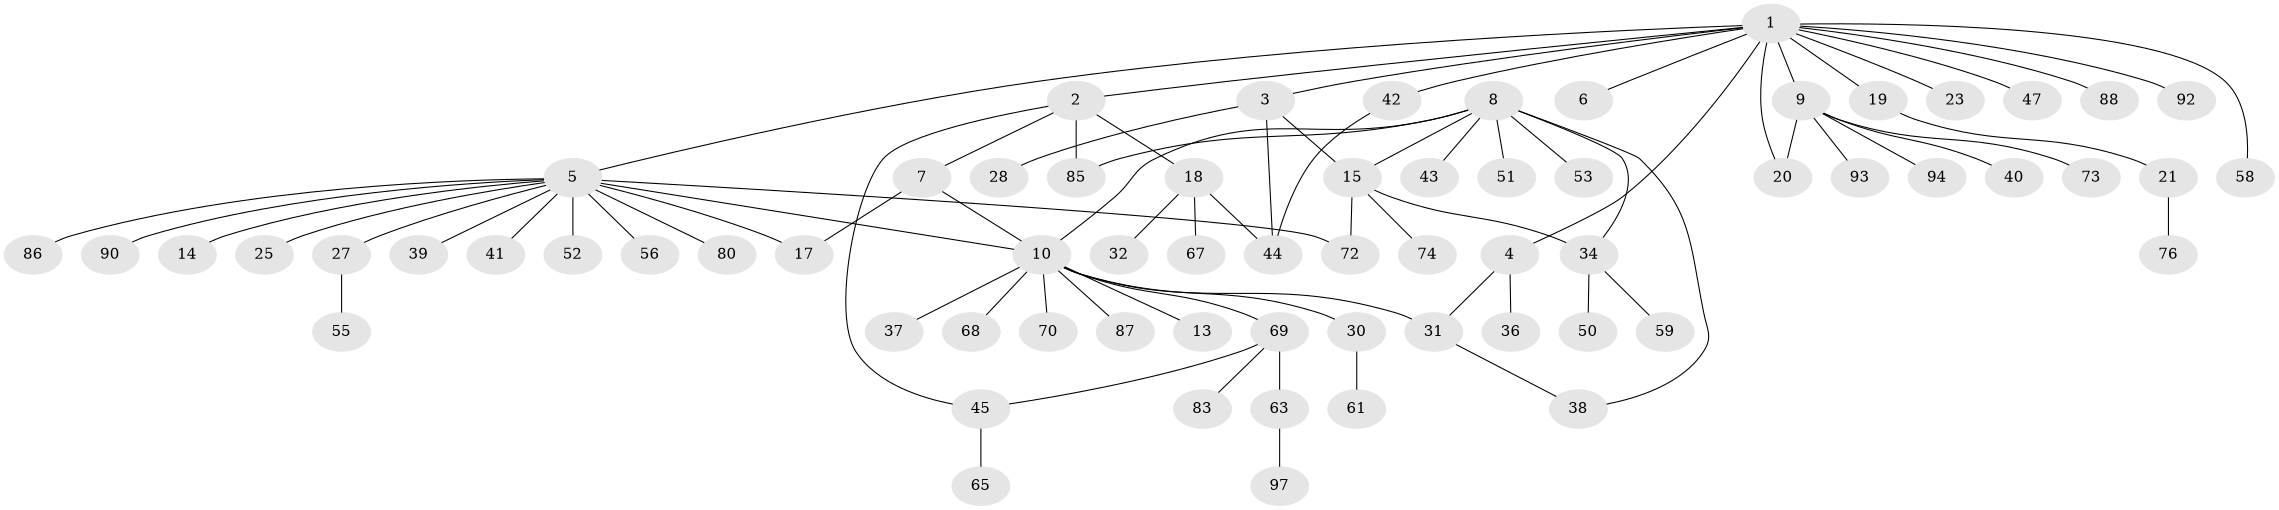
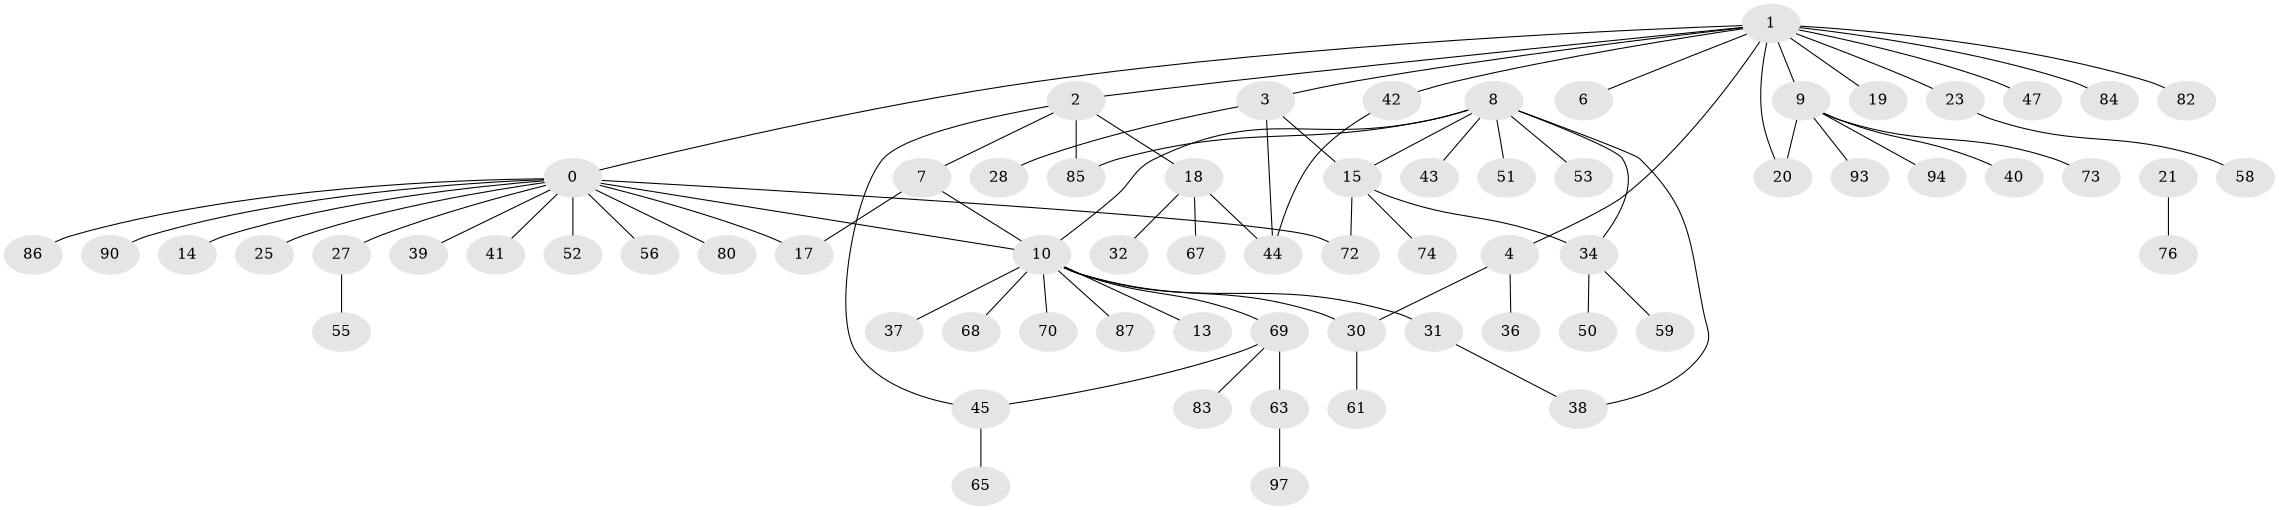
edge "1" -- "58": now "23" -- "58"
node "88": label "88" -> "84"
node "92": label "92" -> "82"
edge "19" -- "21": removed
node "5": label "5" -> "0"
edge "4" -- "31": now "4" -- "30"
